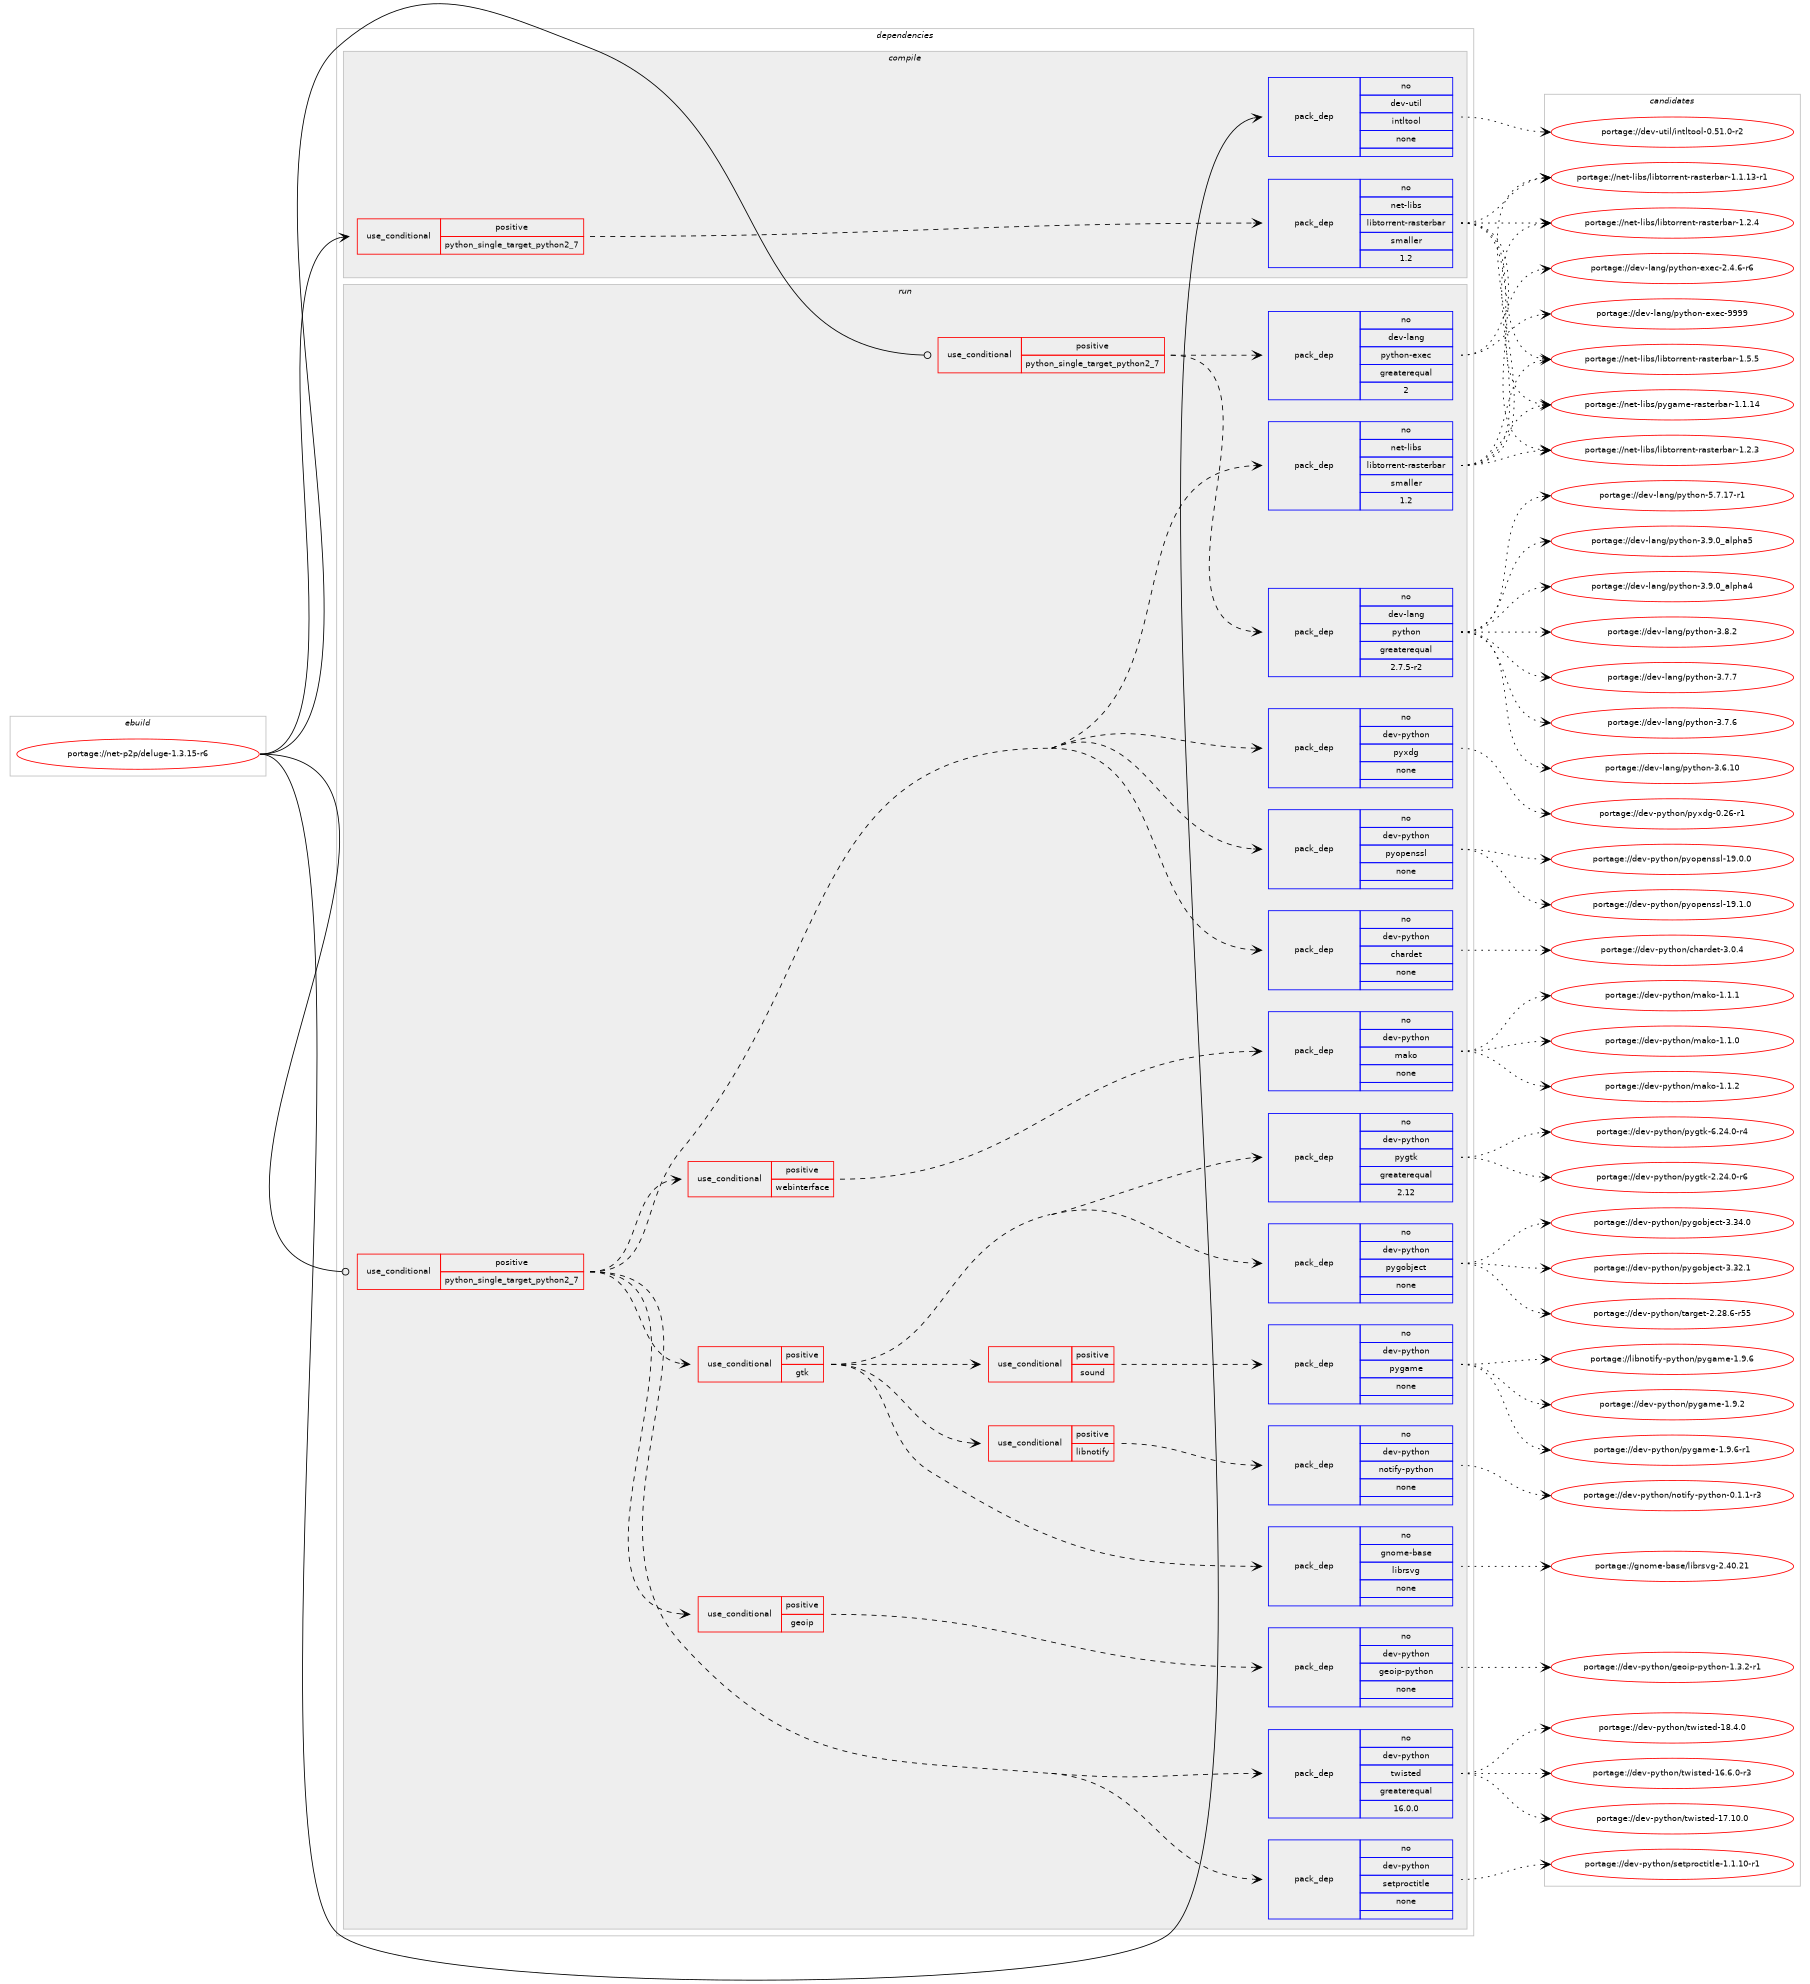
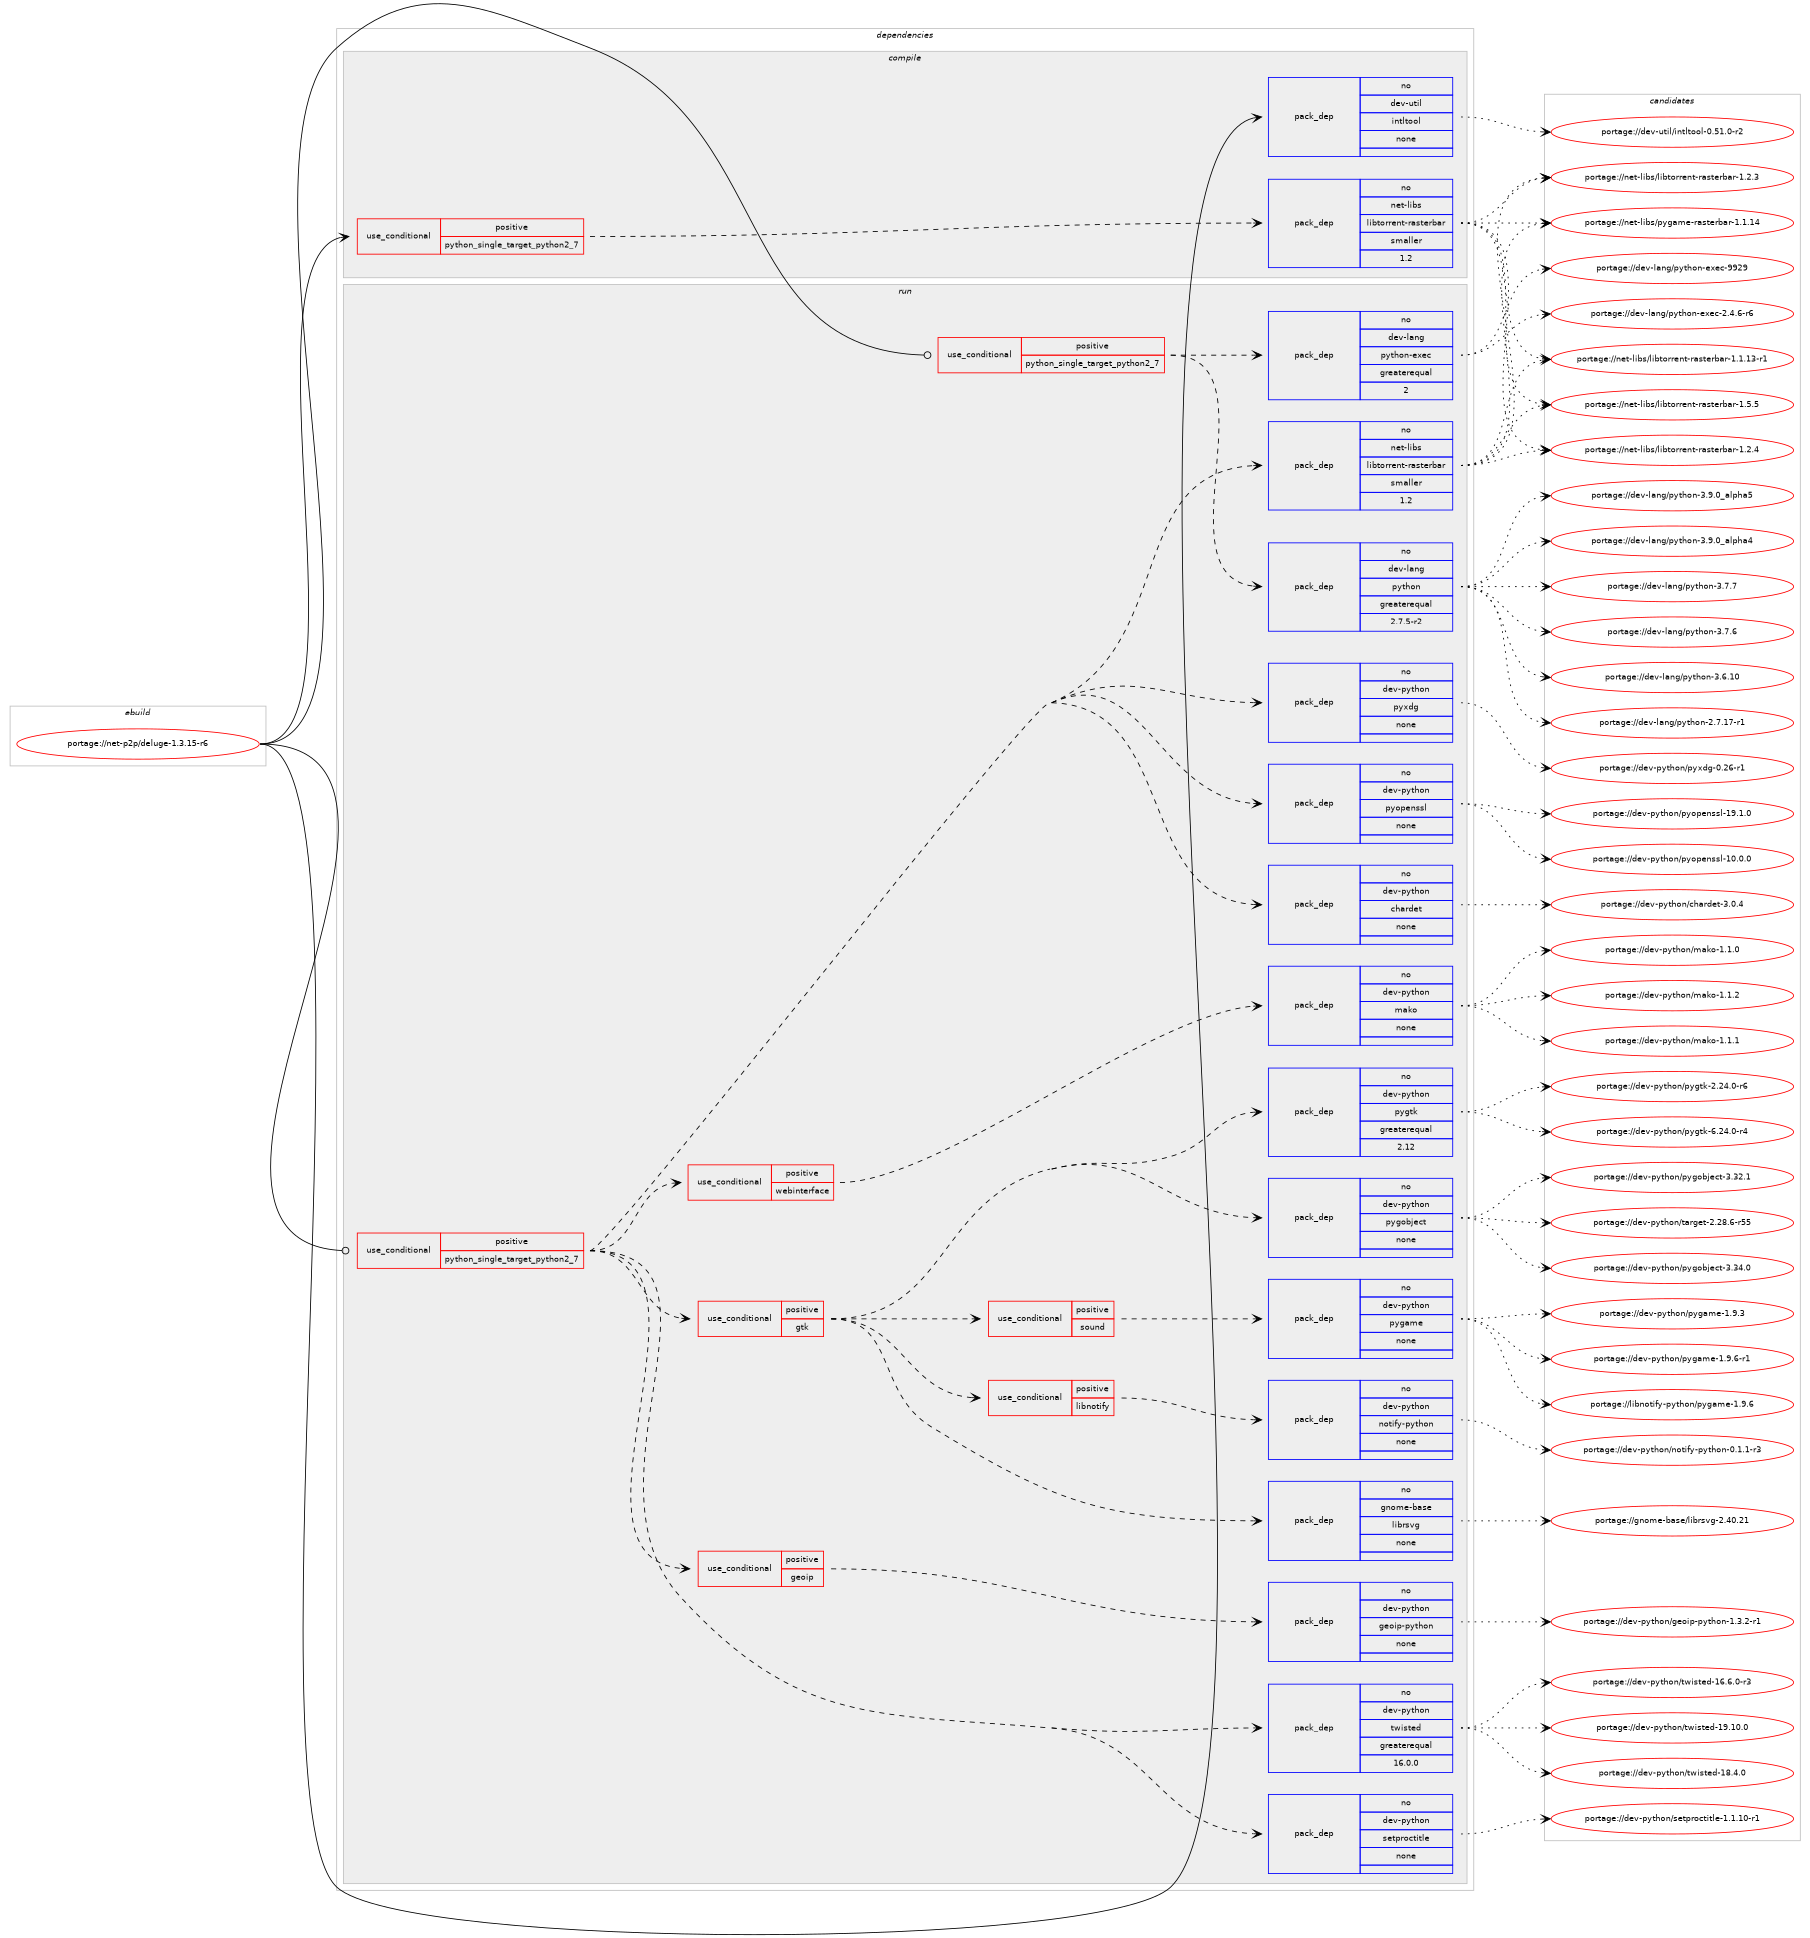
node "portage://dev-lang/python-exec-9999": label "portage://dev-lang/python-exec-9999" -> "portage://dev-lang/python-exec-9929"
node "portage://dev-lang/python-5.7.17-r1": label "portage://dev-lang/python-5.7.17-r1" -> "portage://dev-lang/python-2.7.17-r1"
node "portage://dev-lang/python-3.8.2": removed
node "portage://dev-python/pyopenssl-19.0.0": label "portage://dev-python/pyopenssl-19.0.0" -> "portage://dev-python/pyopenssl-10.0.0"
node "portage://dev-python/pygame-1.9.2": label "portage://dev-python/pygame-1.9.2" -> "portage://dev-python/pygame-1.9.3"
node "portage://dev-python/twisted-17.10.0": label "portage://dev-python/twisted-17.10.0" -> "portage://dev-python/twisted-19.10.0"
